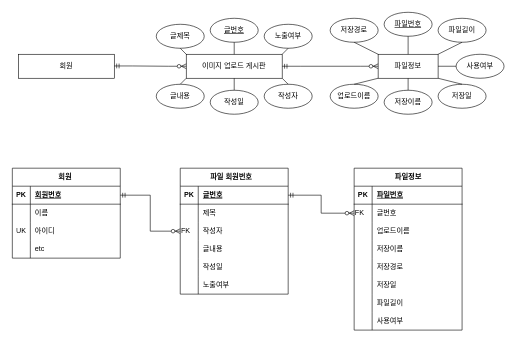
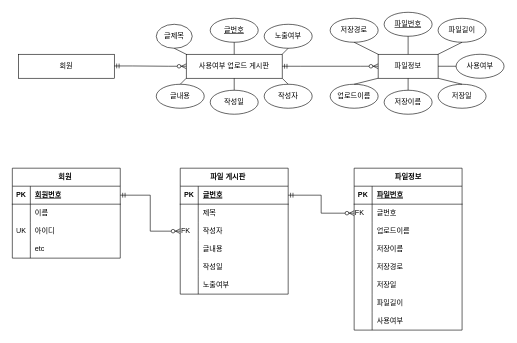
node "글제목": size 48x24 -> 36x24
node "이미지 업로드 게시판": label "이미지 업로드 게시판" -> "사용여부 업로드 게시판"
node "파일 회원번호": label "파일 회원번호" -> "파일 게시판"
